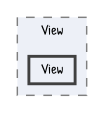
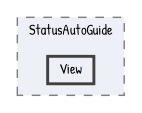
cluster "View": label "View" -> "StatusAutoGuide"
